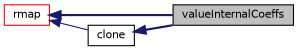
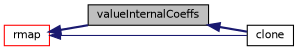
edge "valueInternalCoeffs" -> "clone": reversed
